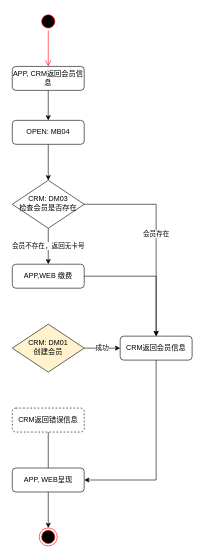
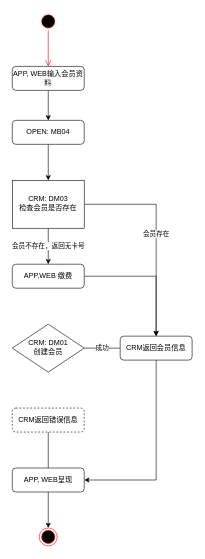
node "APP, CRM返回会员信息": label "APP, CRM返回会员信息" -> "APP, WEB输入会员资料"
node "CRM: DM03 检查会员是否存在": shape diamond -> rectangle
node "CRM: DM01 创建会员": fillcolor #fff2cc -> #ffffff
edge "CRM: DM01 创建会员" -> "CRM返回会员信息": arrowhead classic -> none
